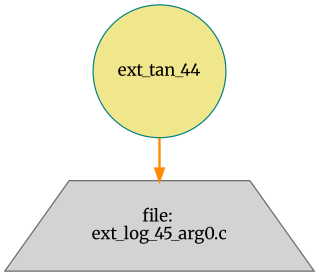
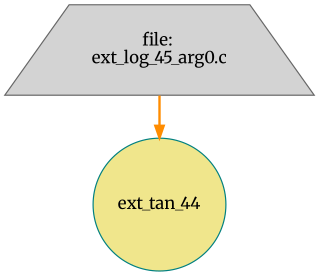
edge "ext_tan_44" -> "file: ext_log_45_arg0.c": reversed
